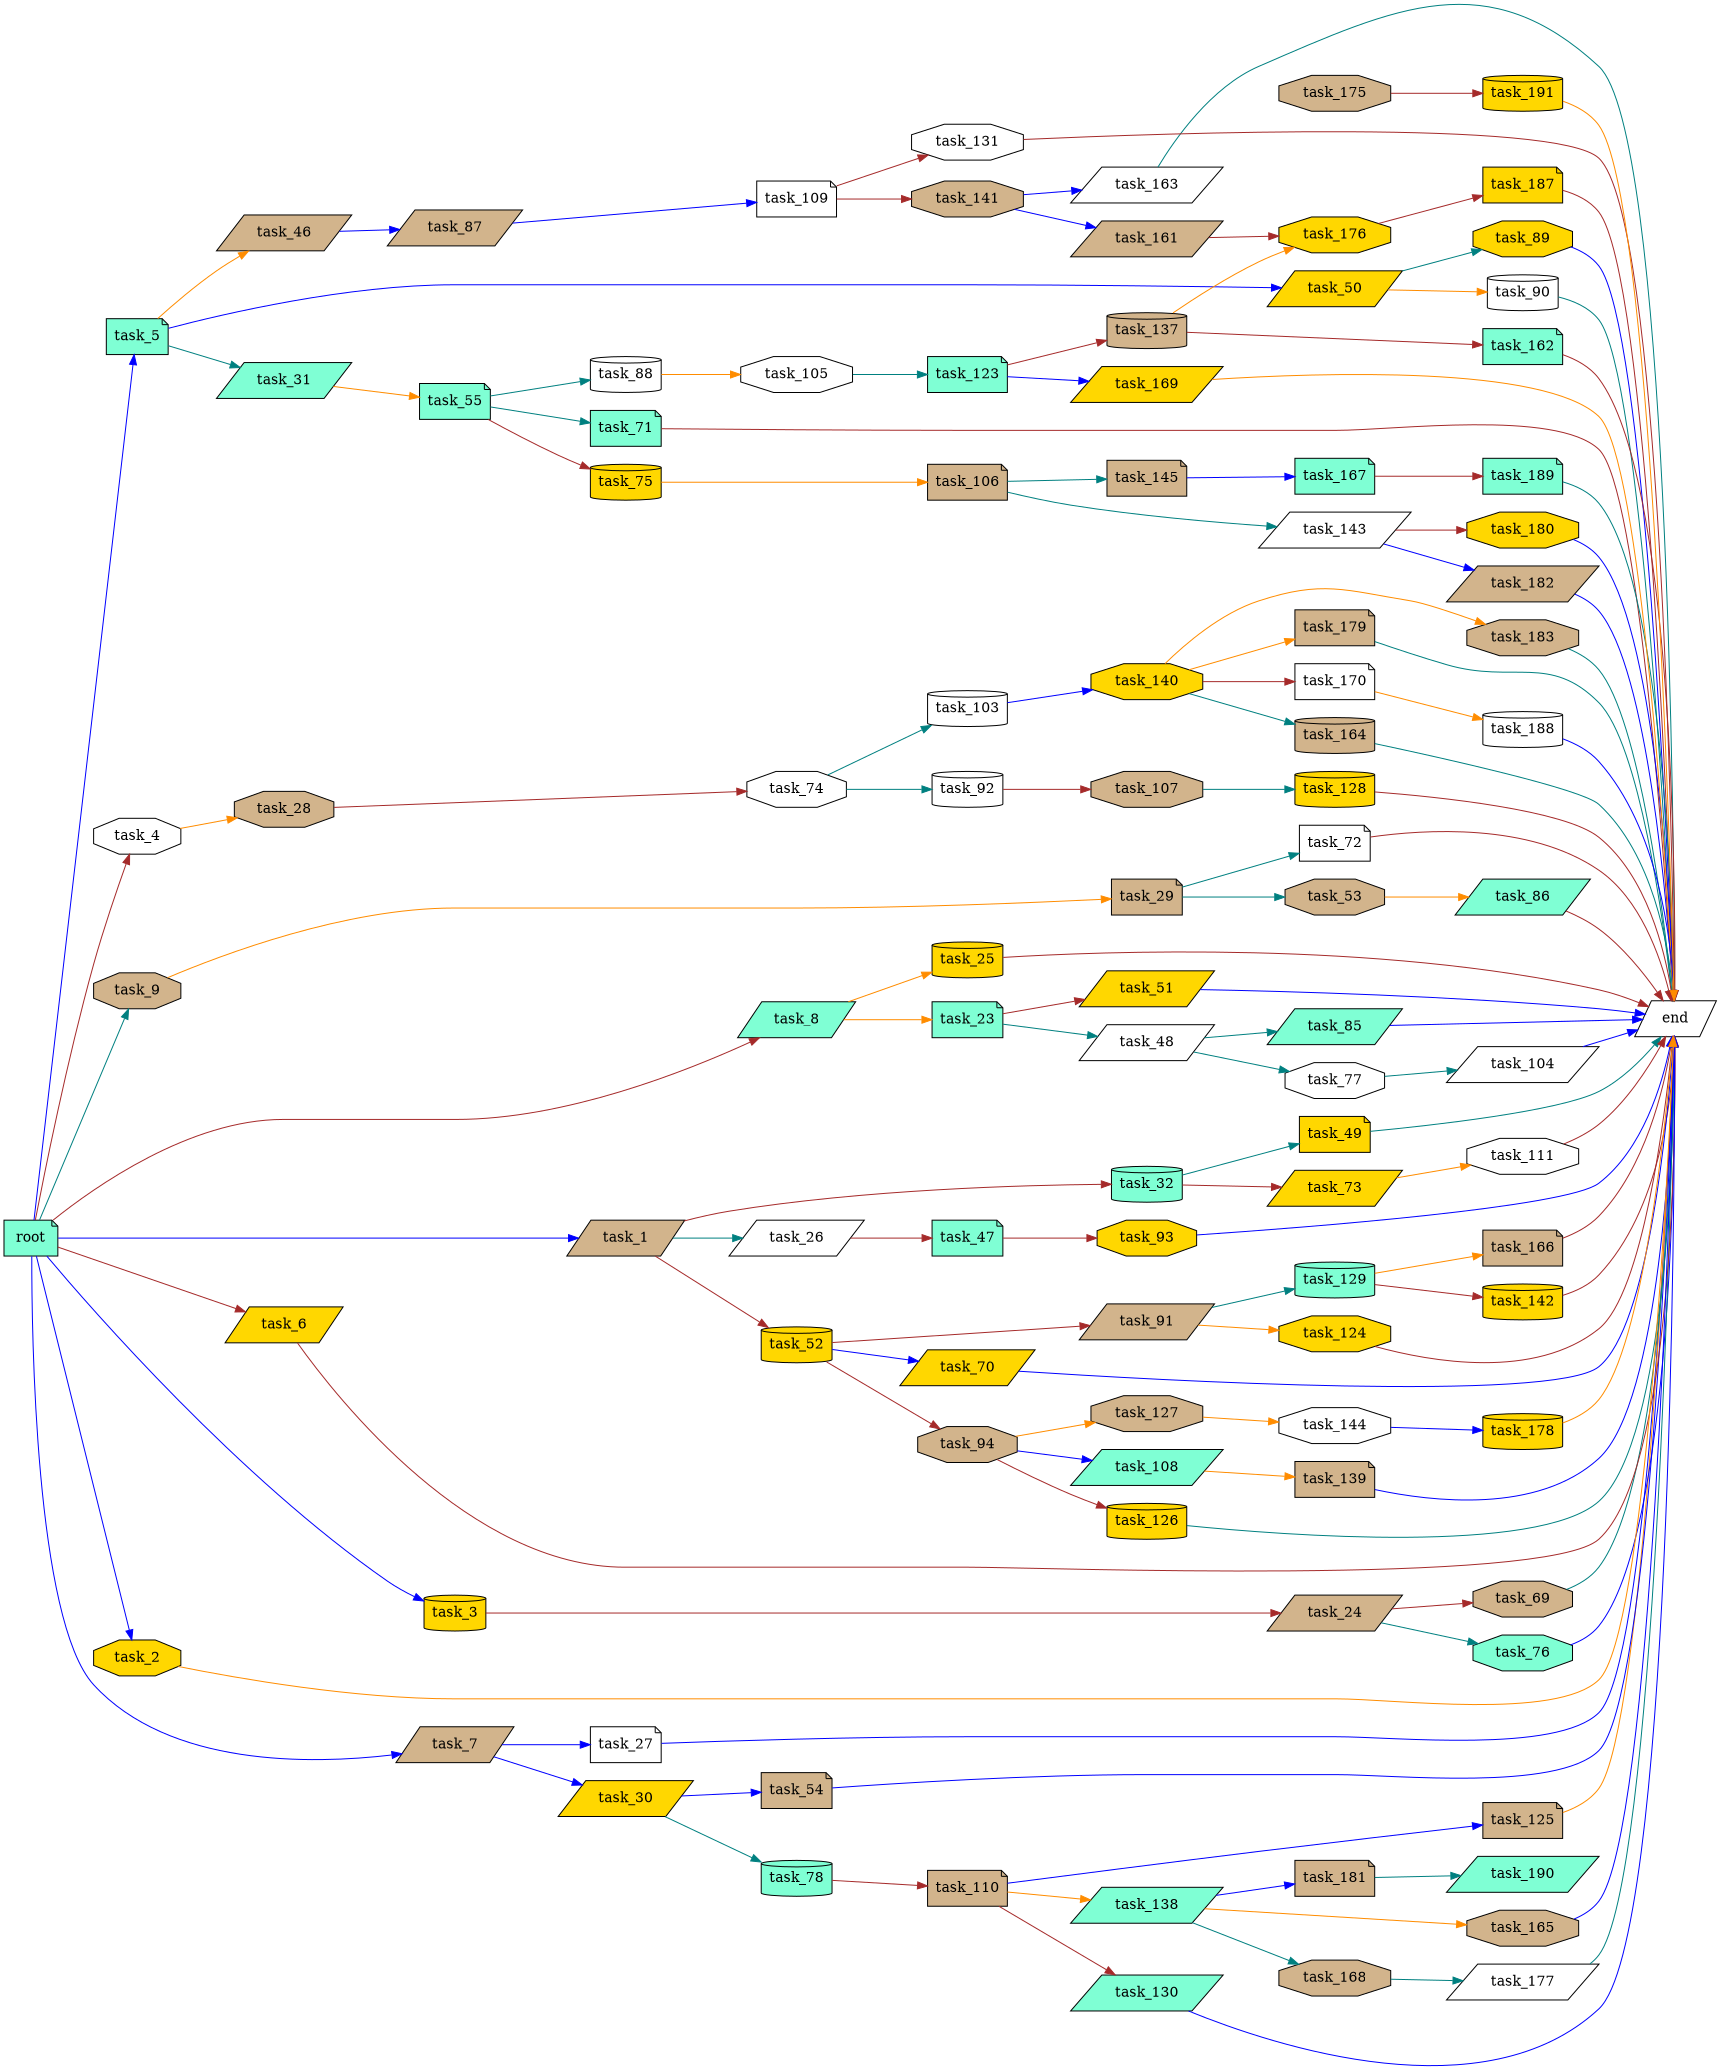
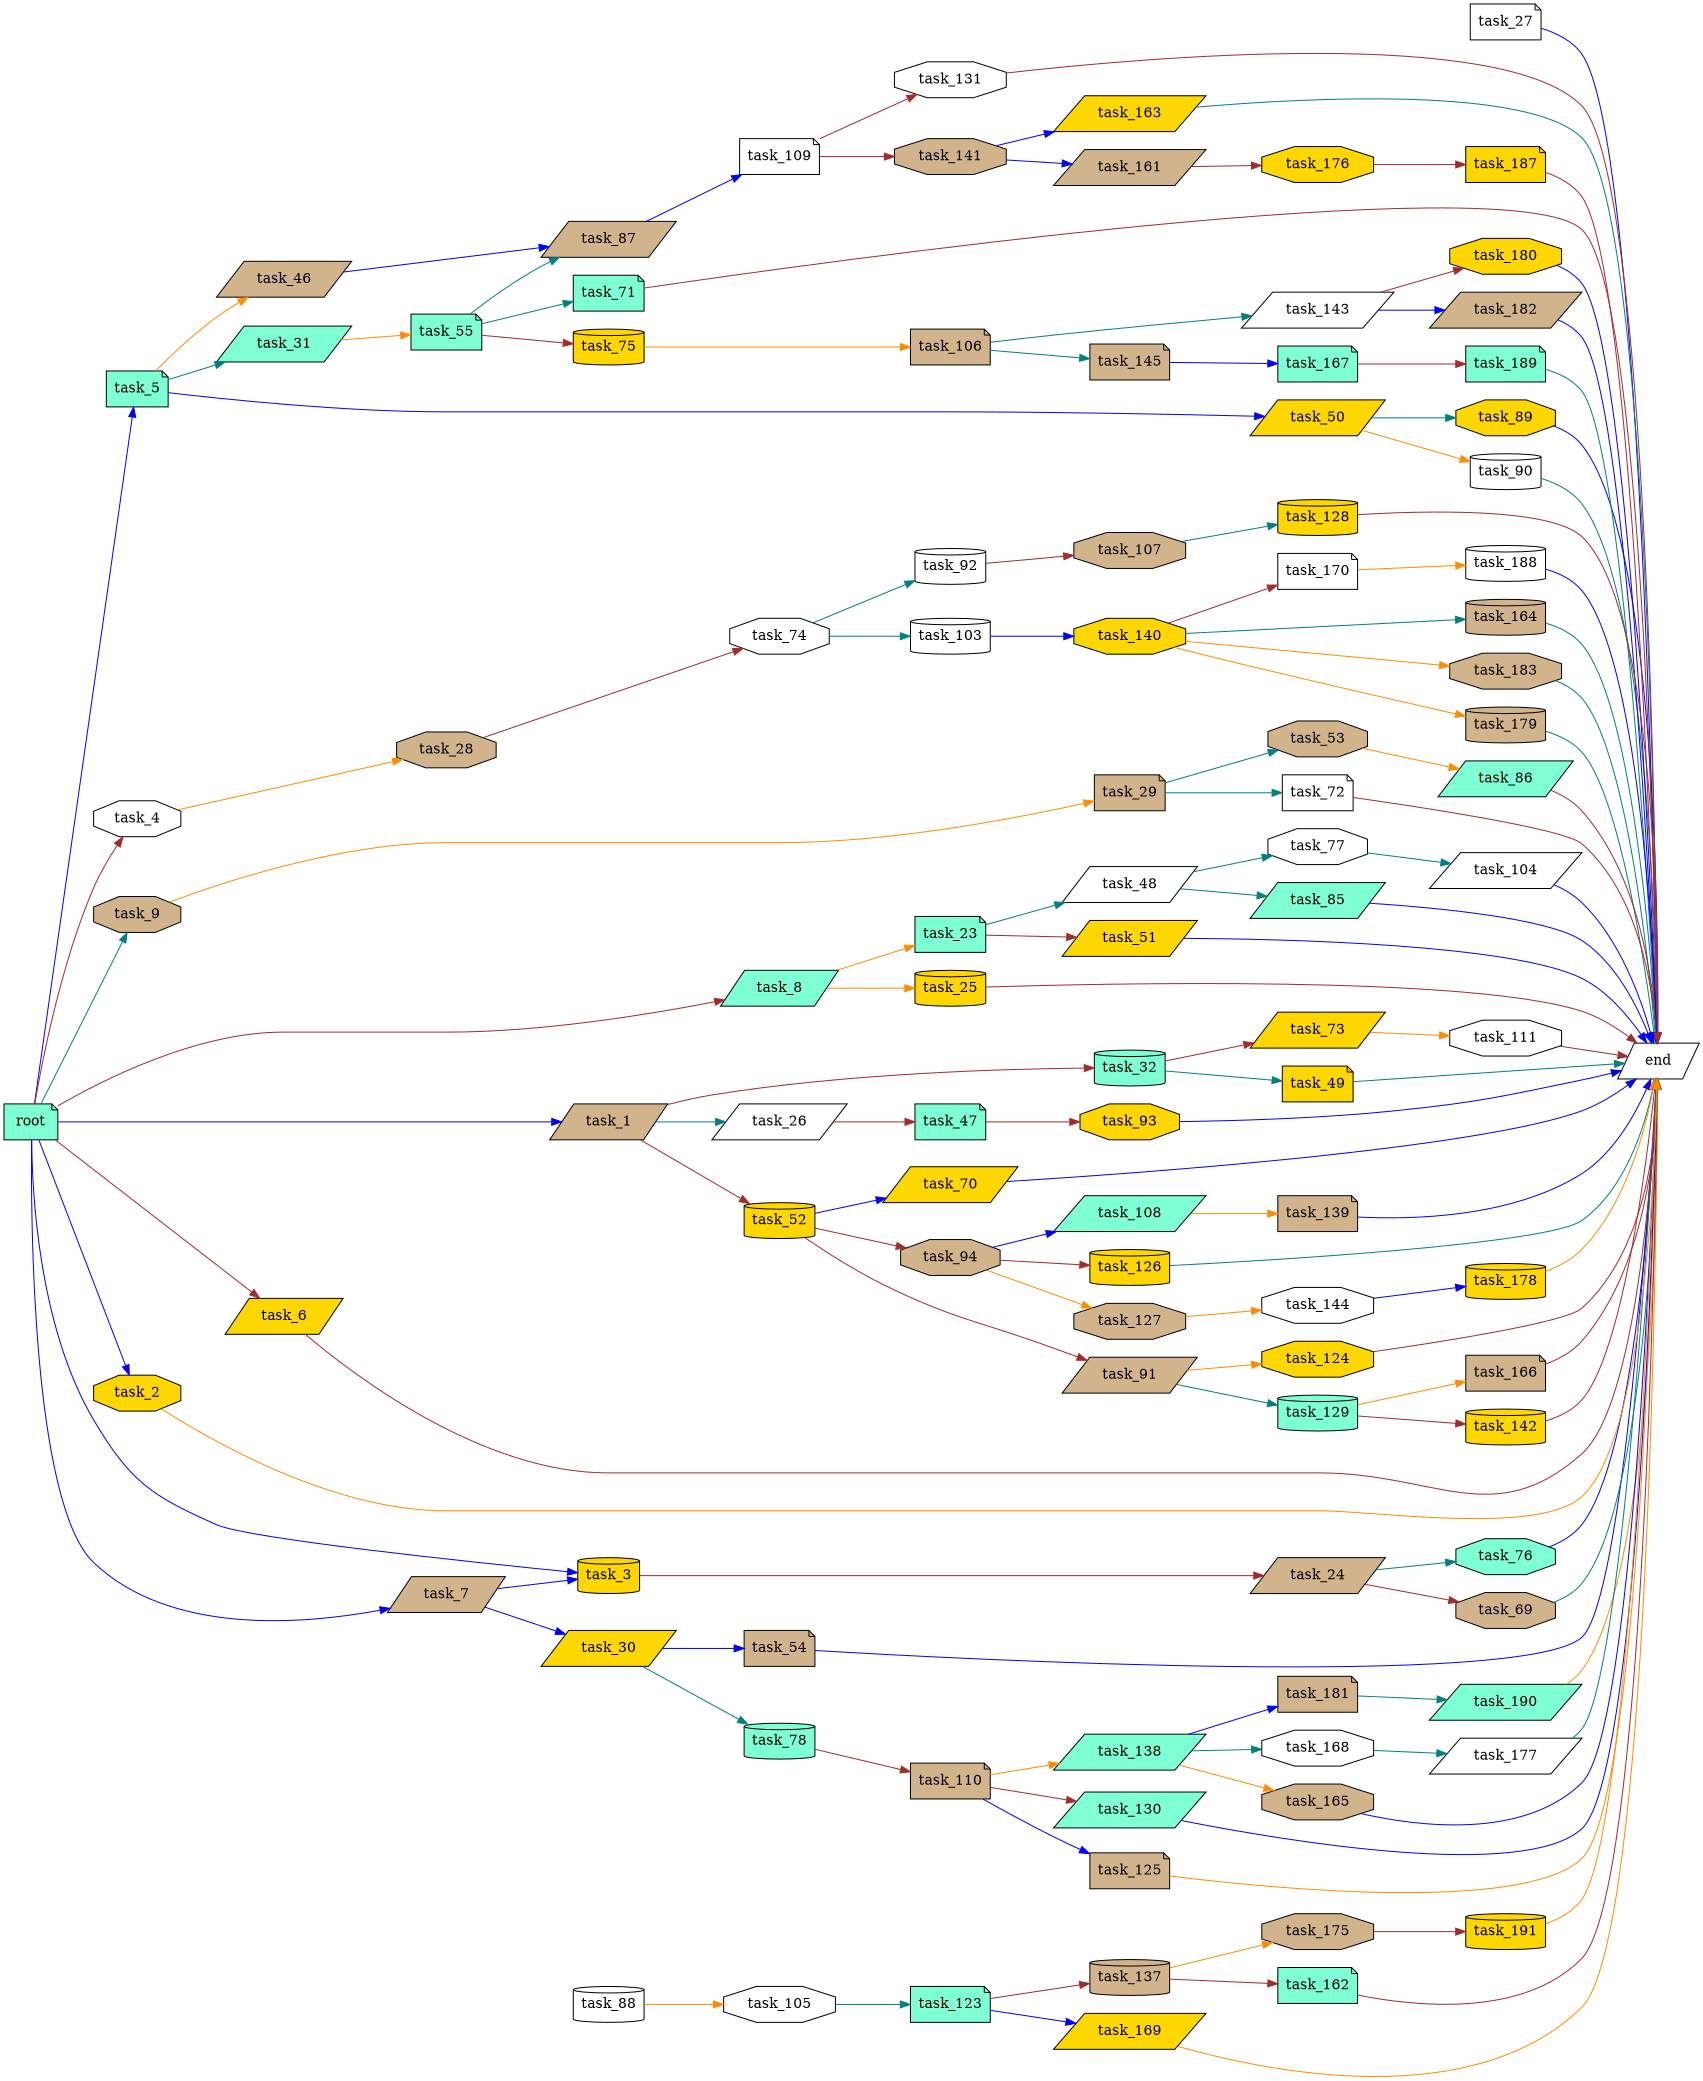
node "task_163": fillcolor white -> gold
edge "task_137" -> "task_176": now "task_137" -> "task_175"
edge "task_55" -> "task_88": now "task_55" -> "task_87"
node "task_179": shape note -> cylinder
edge "task_190" -> "end": added
edge "task_7" -> "task_27": now "task_7" -> "task_3"
node "task_168": fillcolor tan -> white
